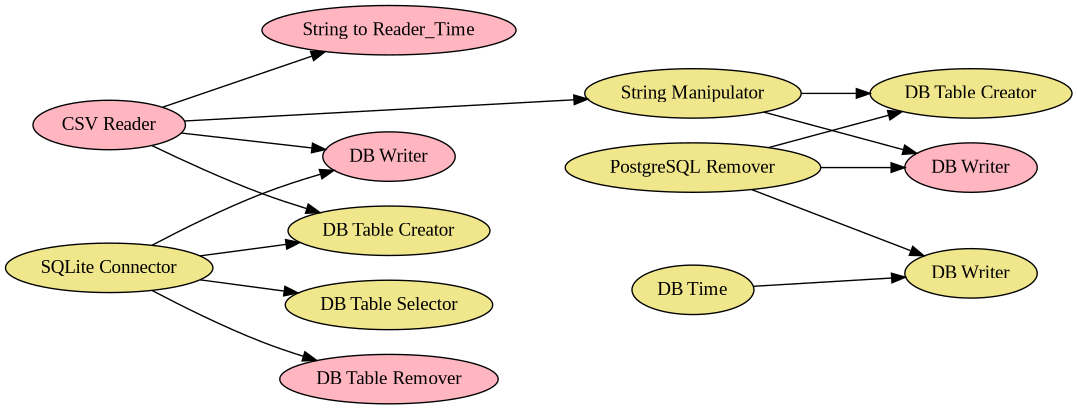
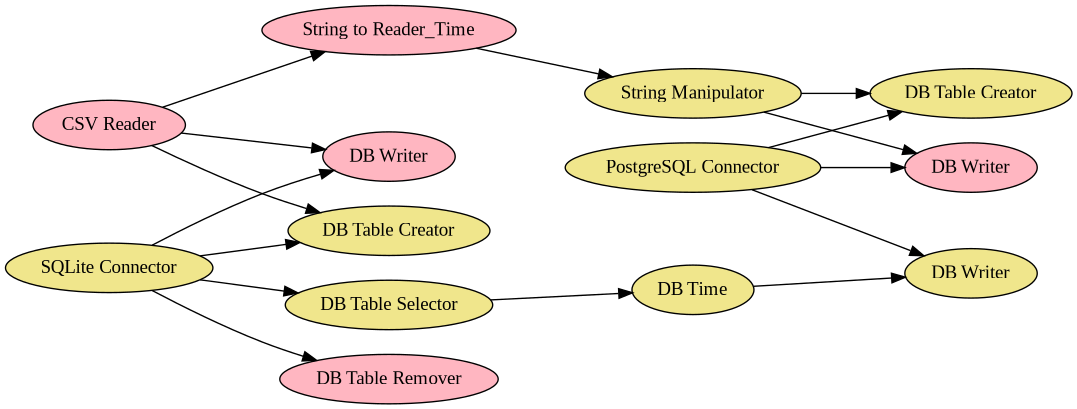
edge "CSV Reader" -> "String Manipulator": now "String to Reader_Time" -> "String Manipulator"
node "PostgreSQL Remover": label "PostgreSQL Remover" -> "PostgreSQL Connector"
edge "DB Table Selector" -> "DB Time": added
